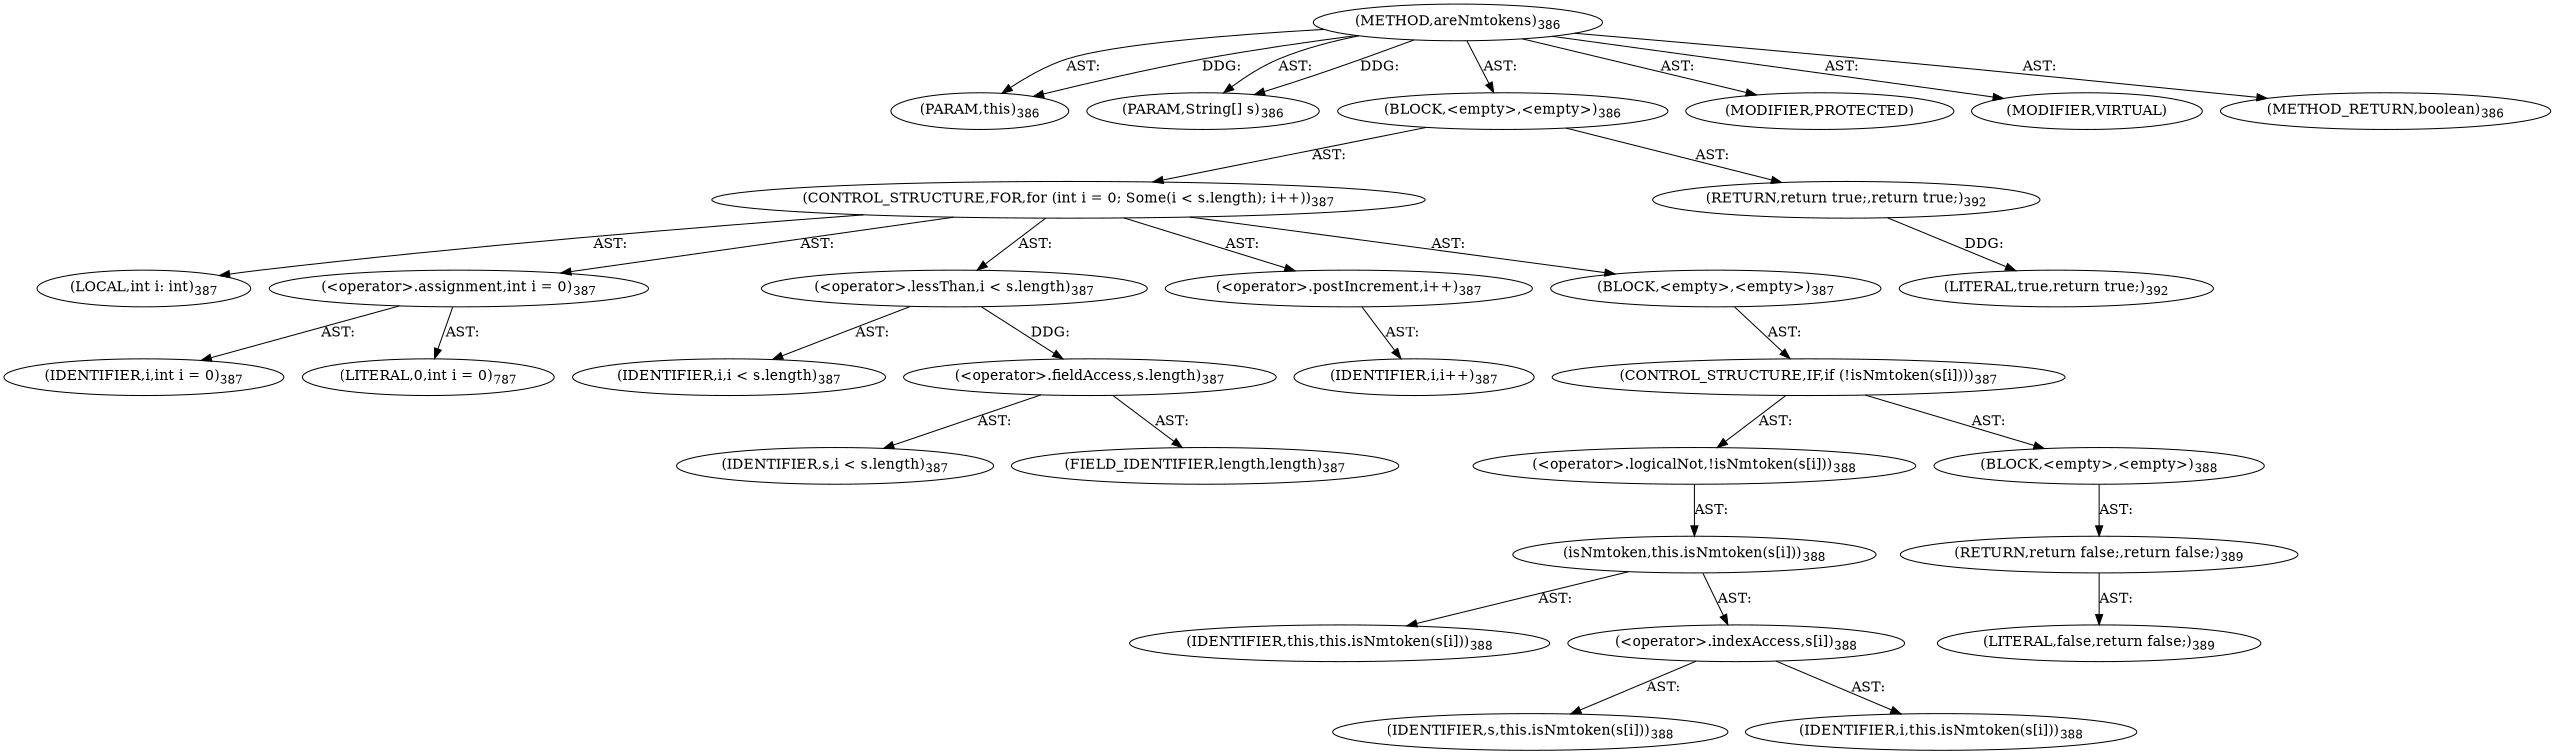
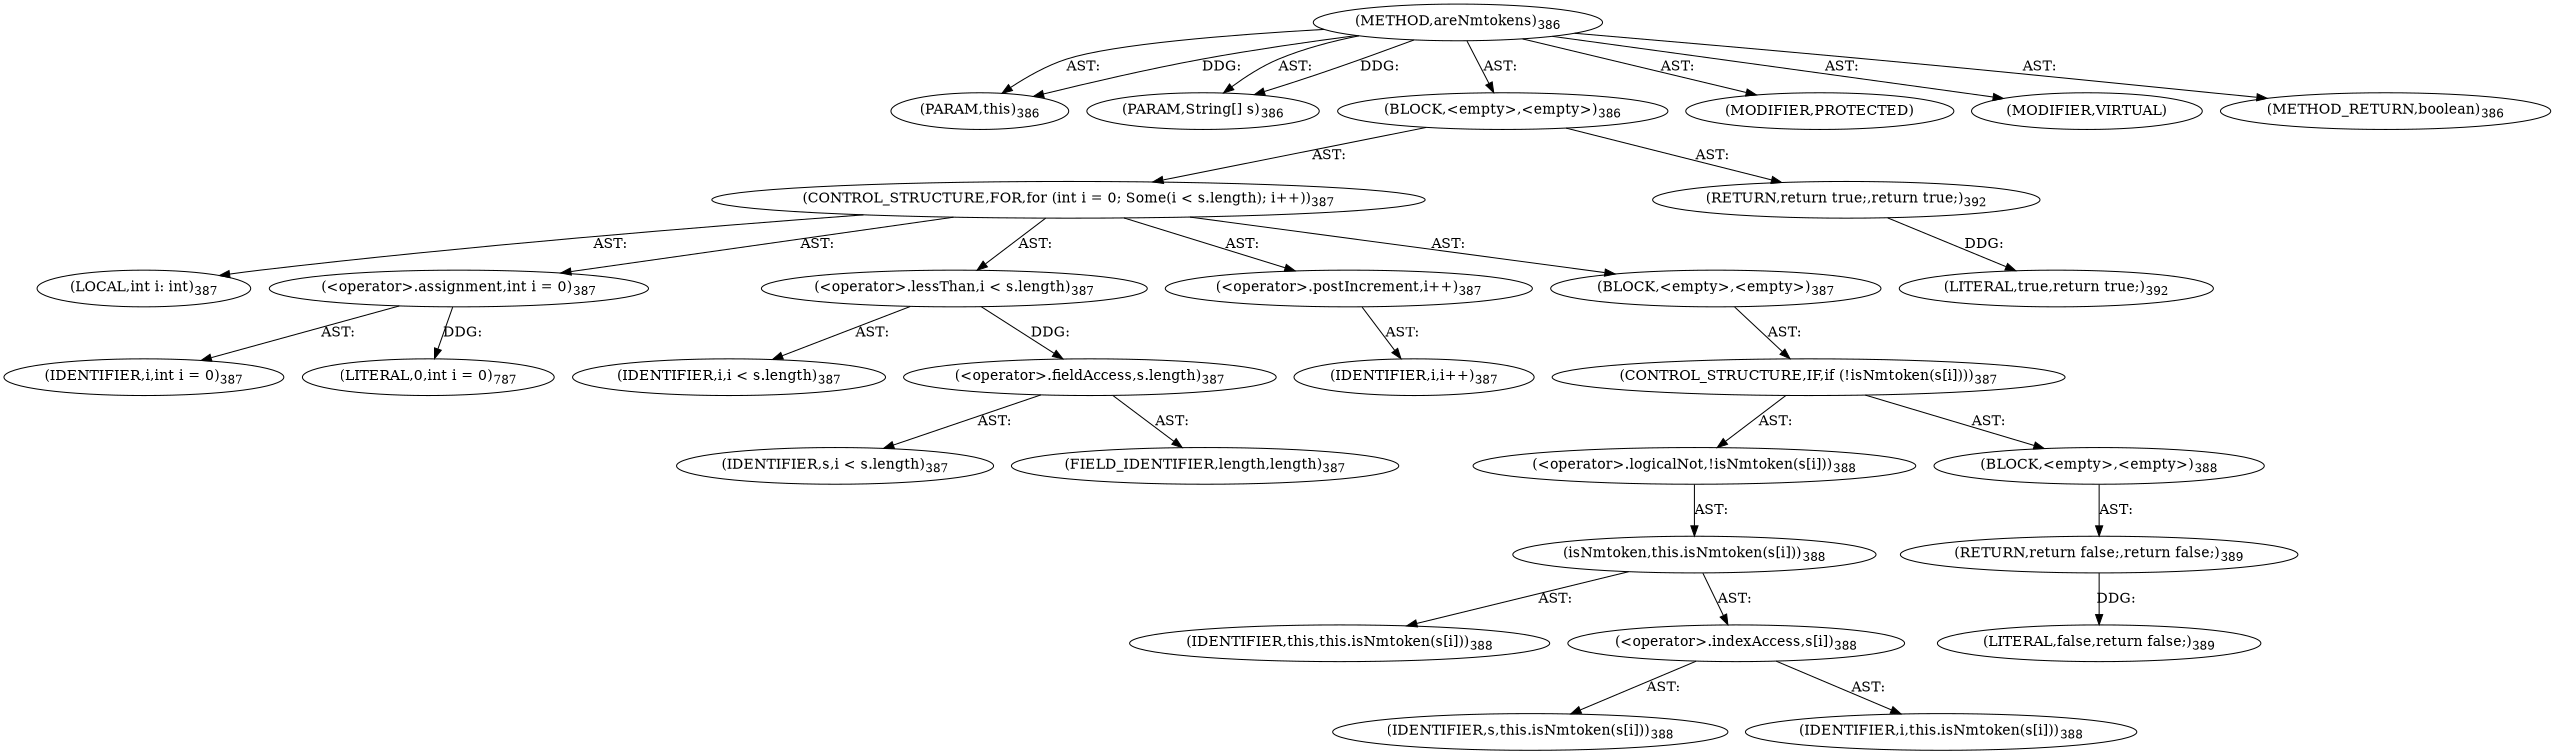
edge "(<operator>.assignment,int i = 0)" -> "(LITERAL,0,int i = 0)": label "AST: " -> "DDG: "
edge "(RETURN,return false;,return false;)" -> "(LITERAL,false,return false;)": label "AST: " -> "DDG: "
